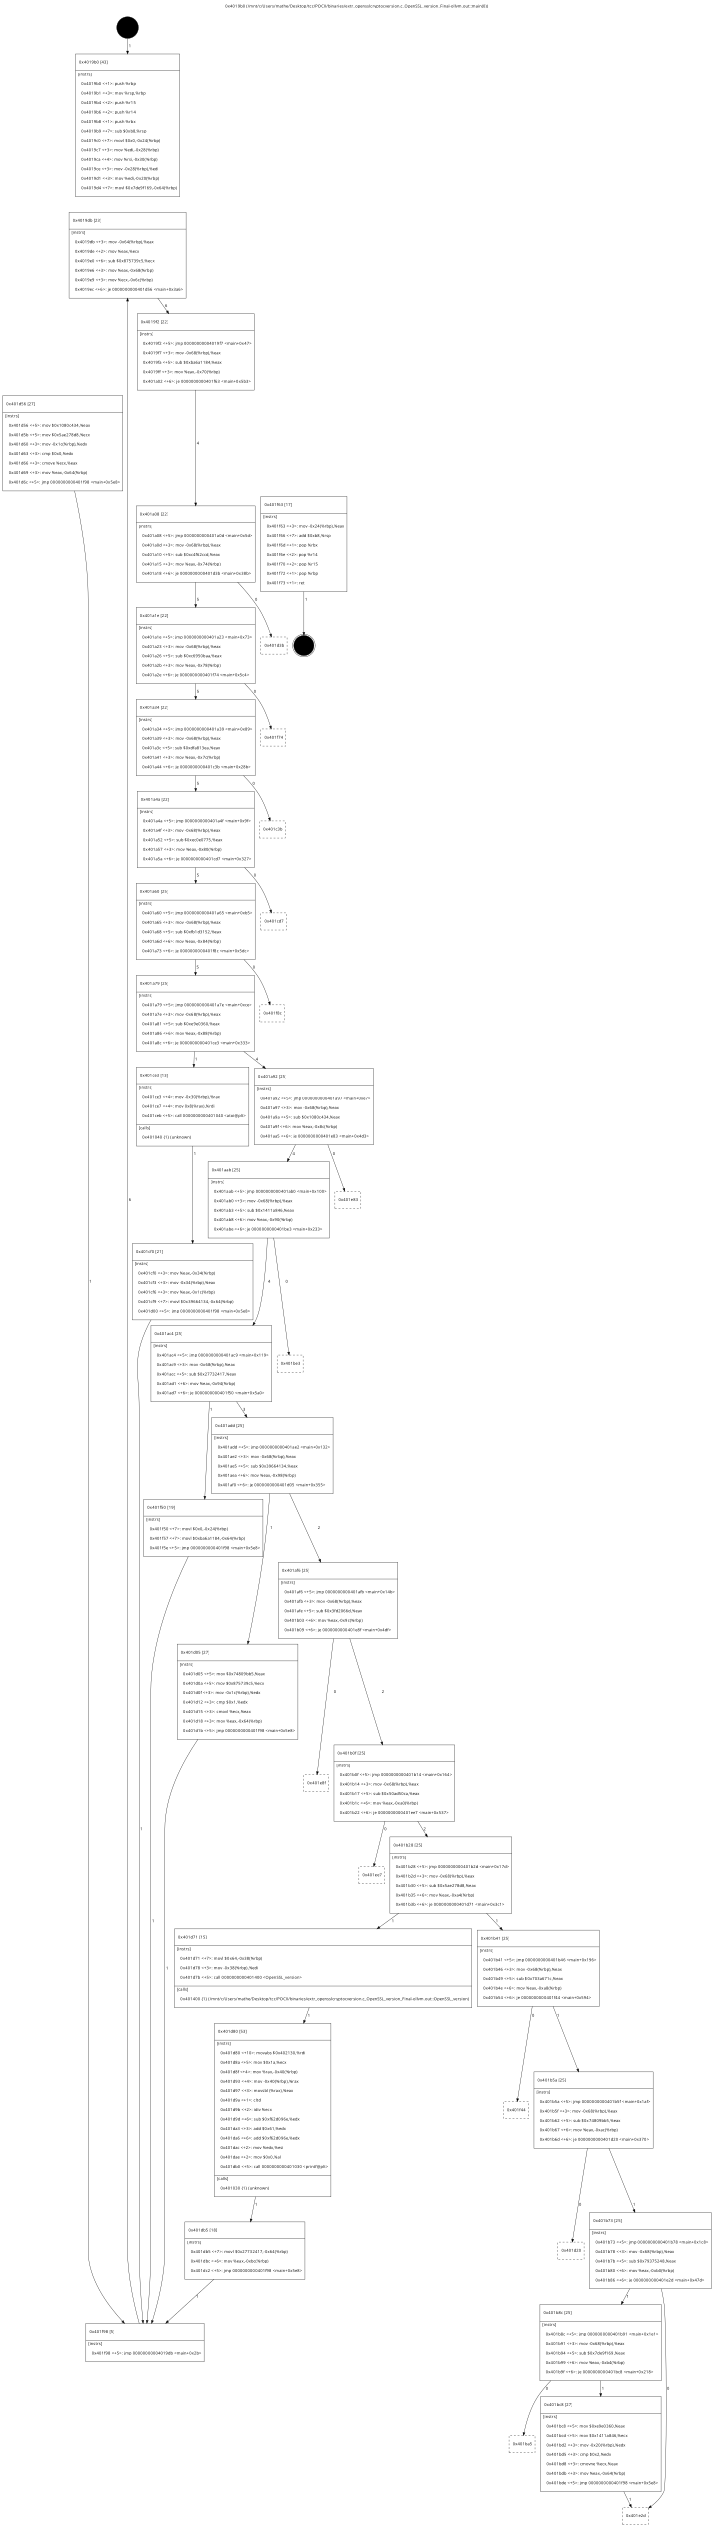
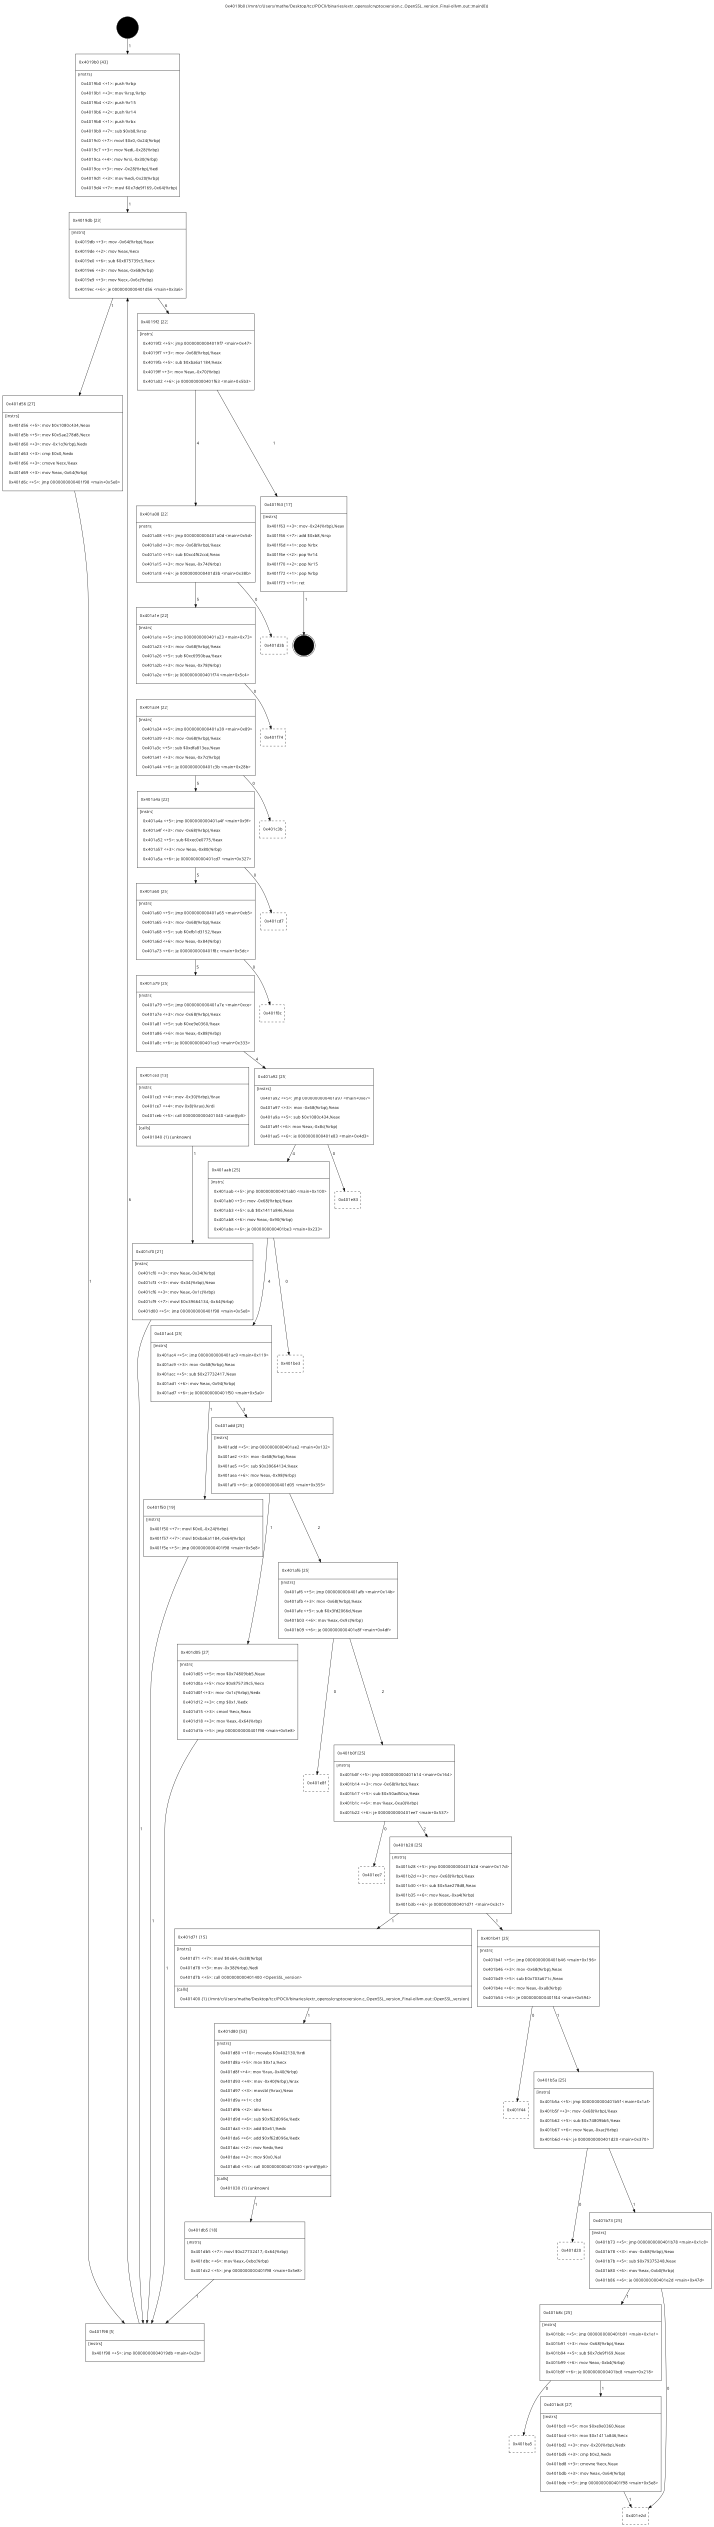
edge "0x4019b0 [43]" -> "0x4019db [23]": added, label "1"
edge "0x4019db [23]" -> "0x401d56 [27]": added, label "1"
edge "0x4019f2 [22]" -> "0x401f63 [17]": added, label "1"
edge "0x401a1e [22]" -> "0x401a34 [22]": removed, label "5"
edge "0x401a79 [25]" -> "0x401ce3 [13]": removed, label "1"
